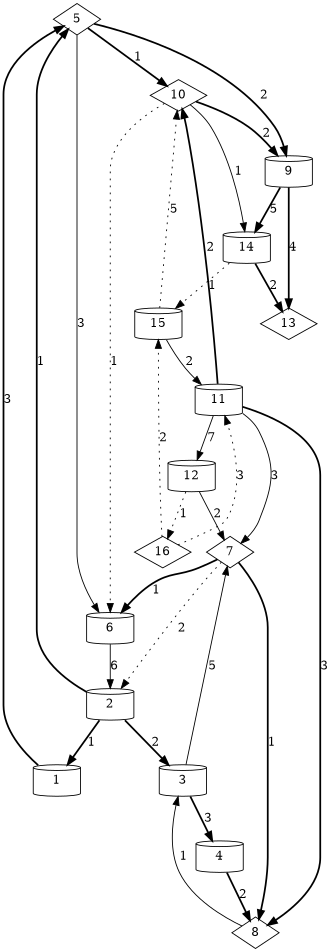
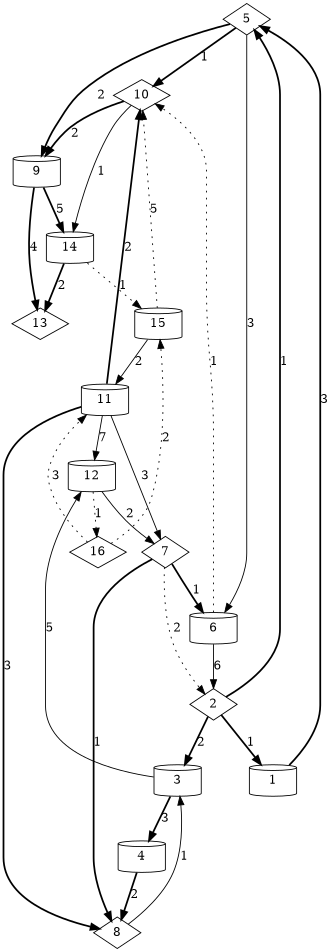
edge "10" -> "6": reversed
edge "3" -> "7": now "3" -> "12"
node "2": shape cylinder -> diamond
